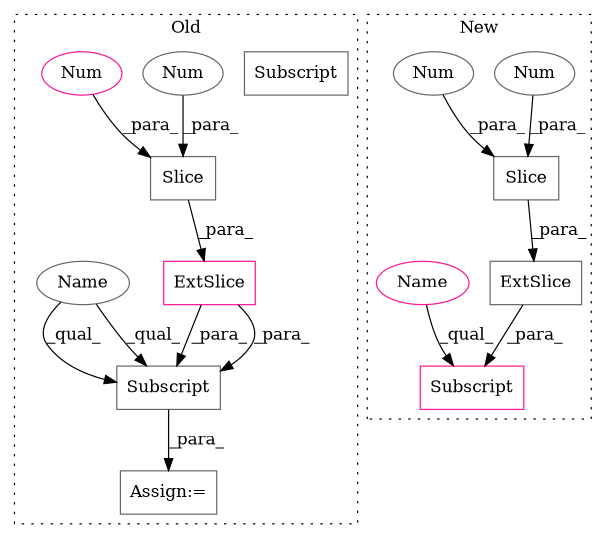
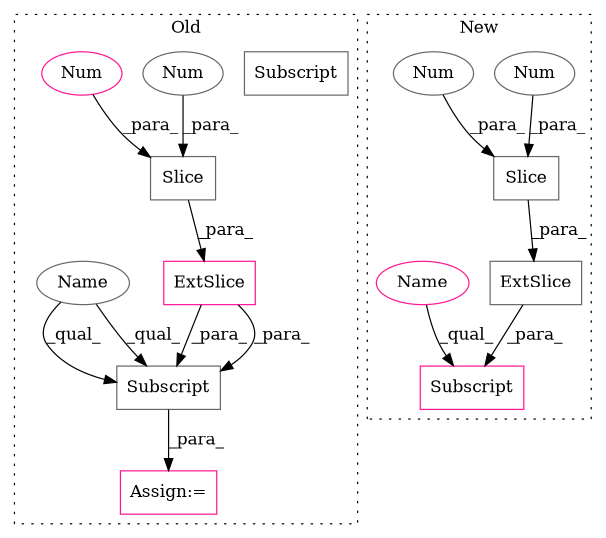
node "Assign:=": color gray40 -> deeppink
